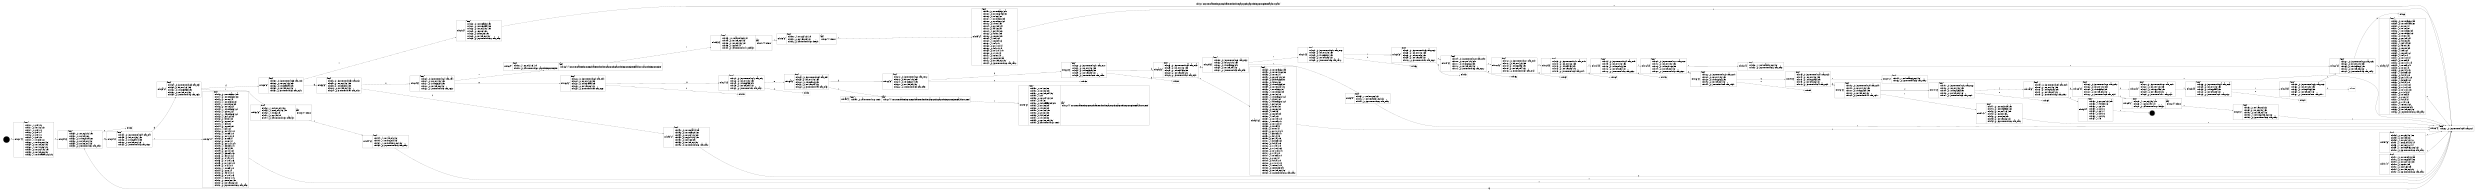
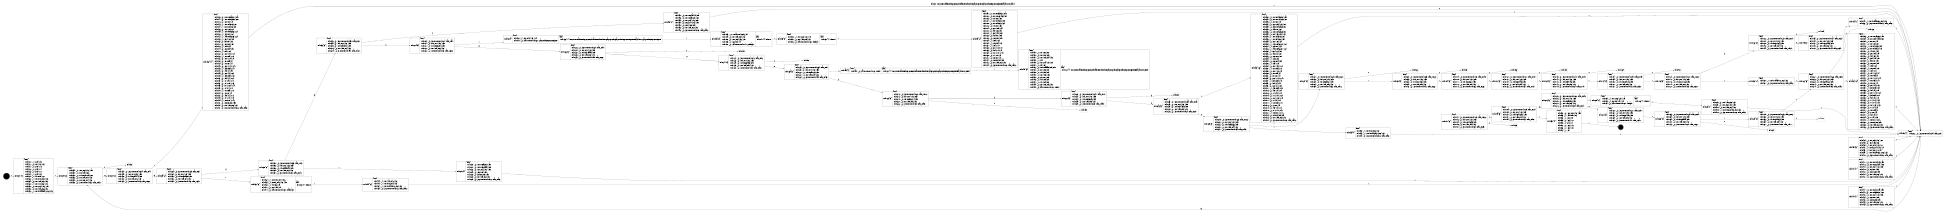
node "0x4017b8 [25]": removed
